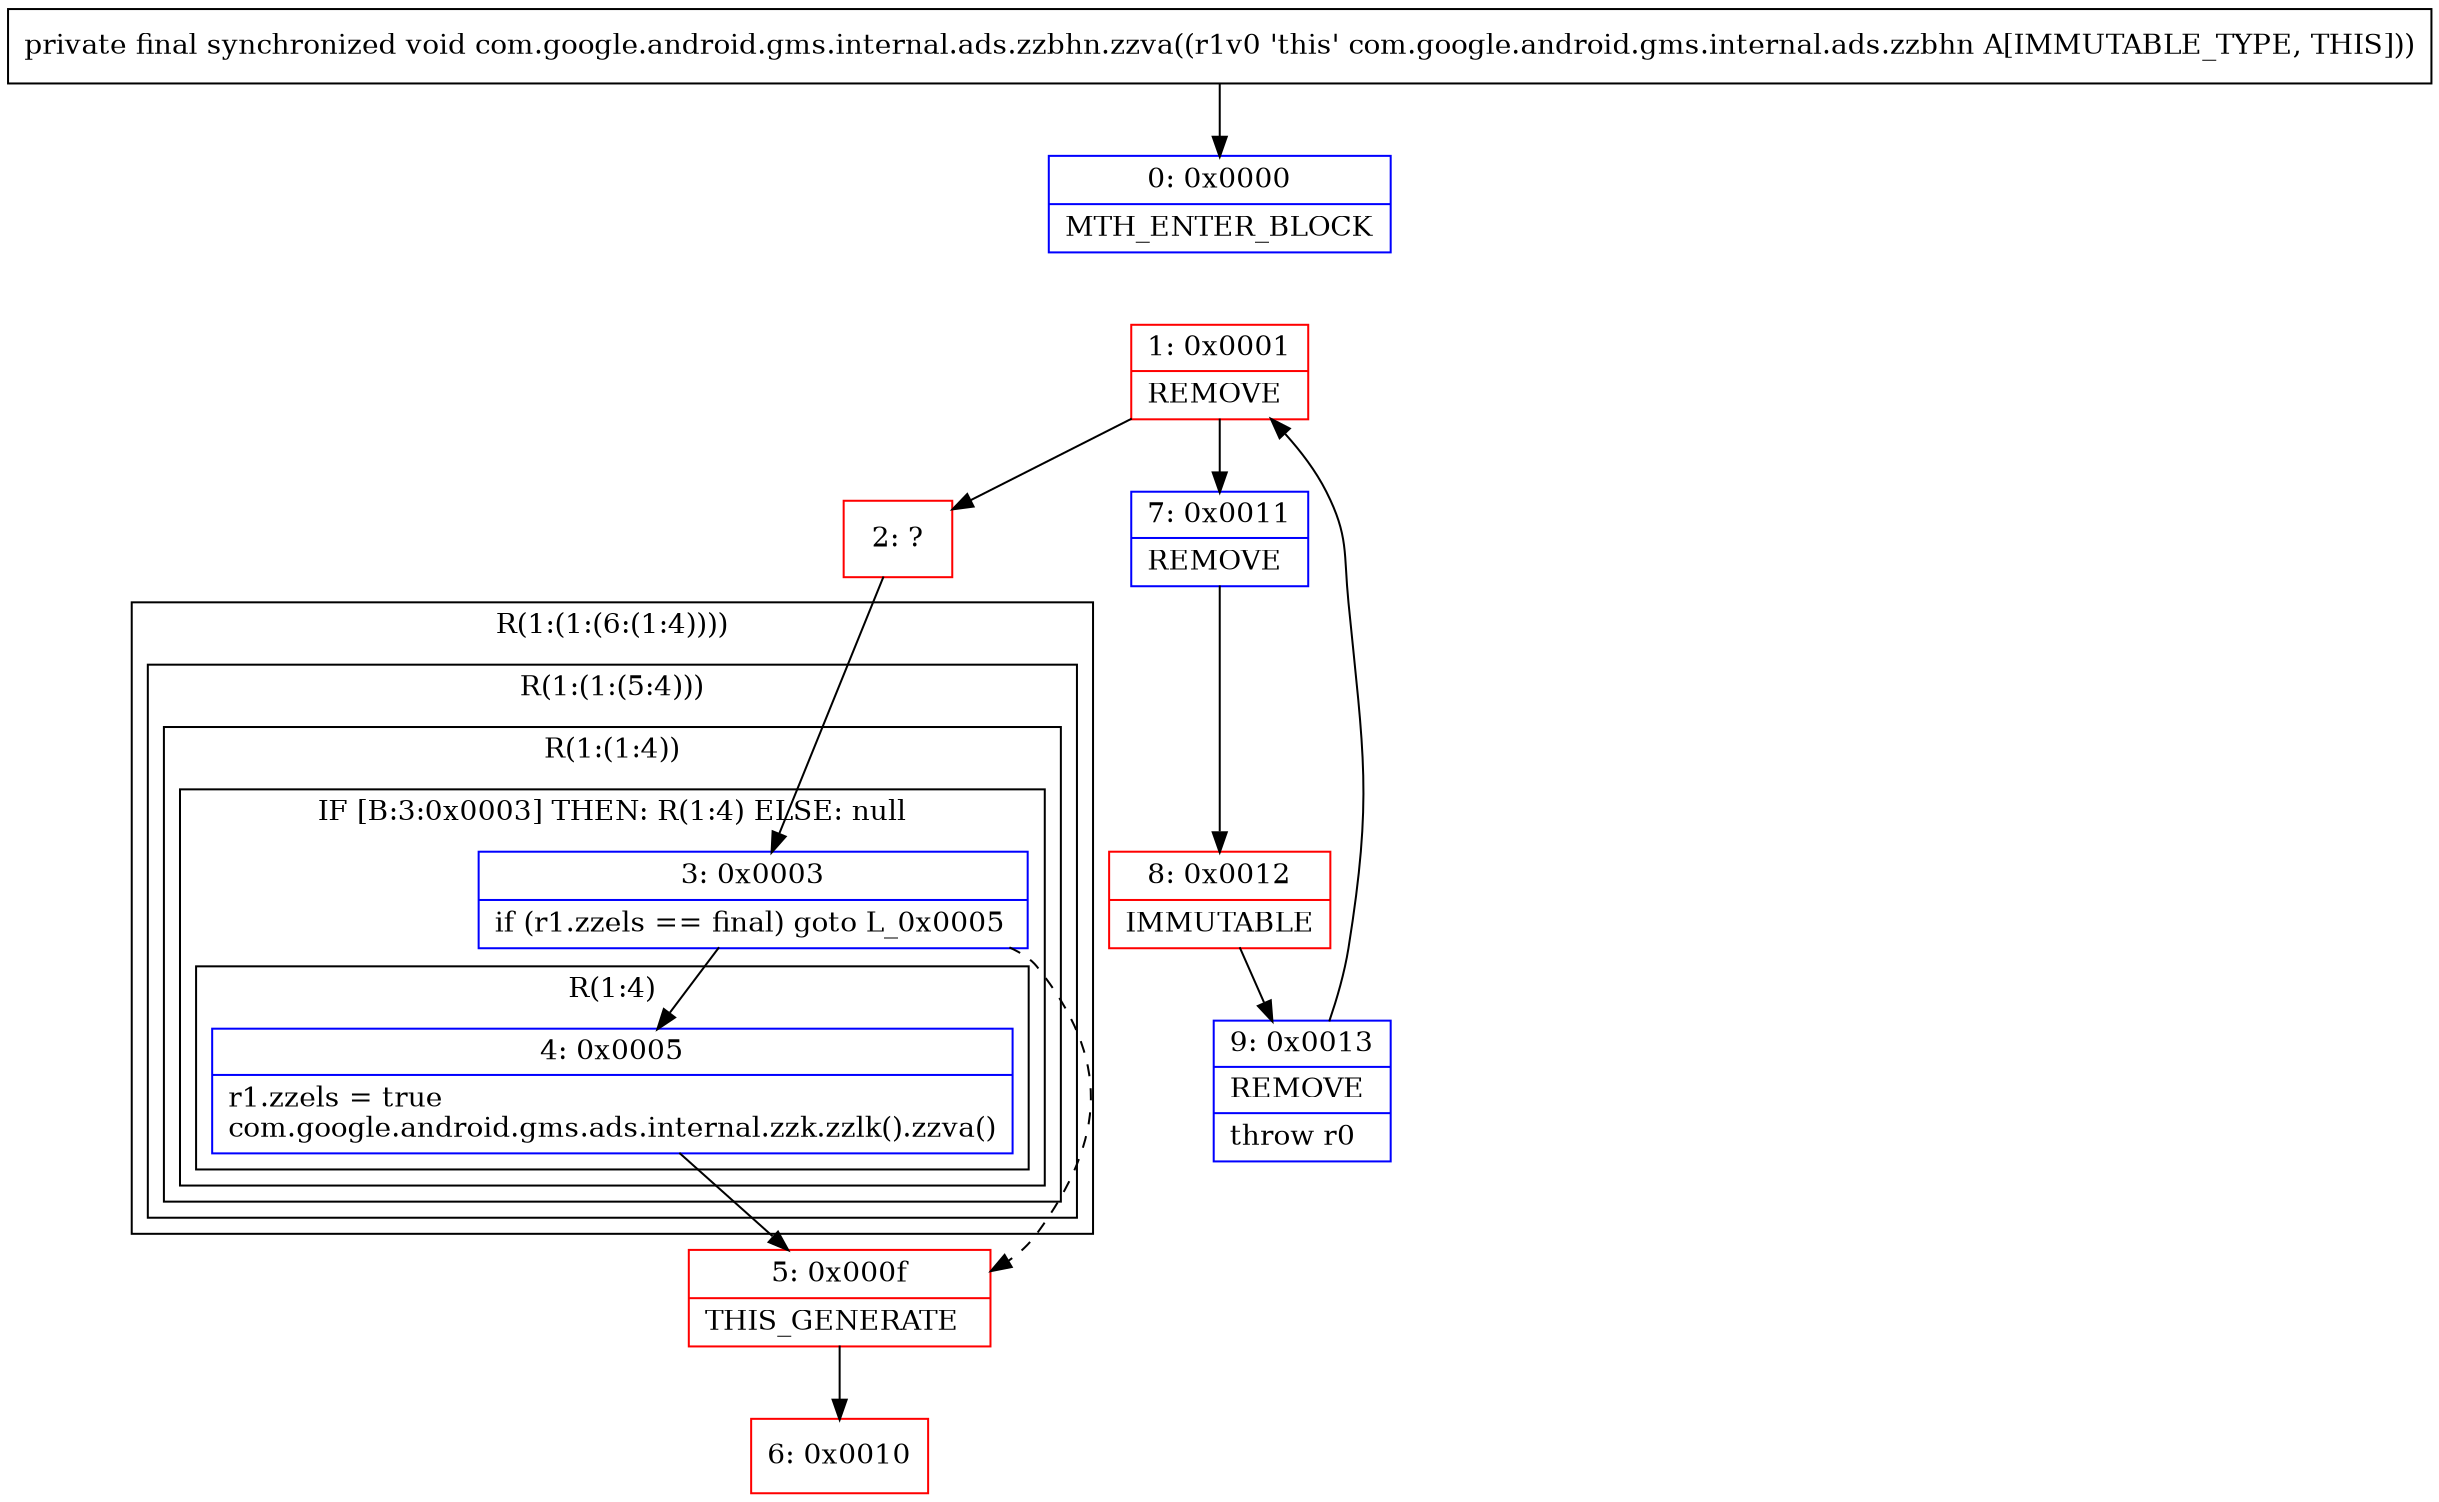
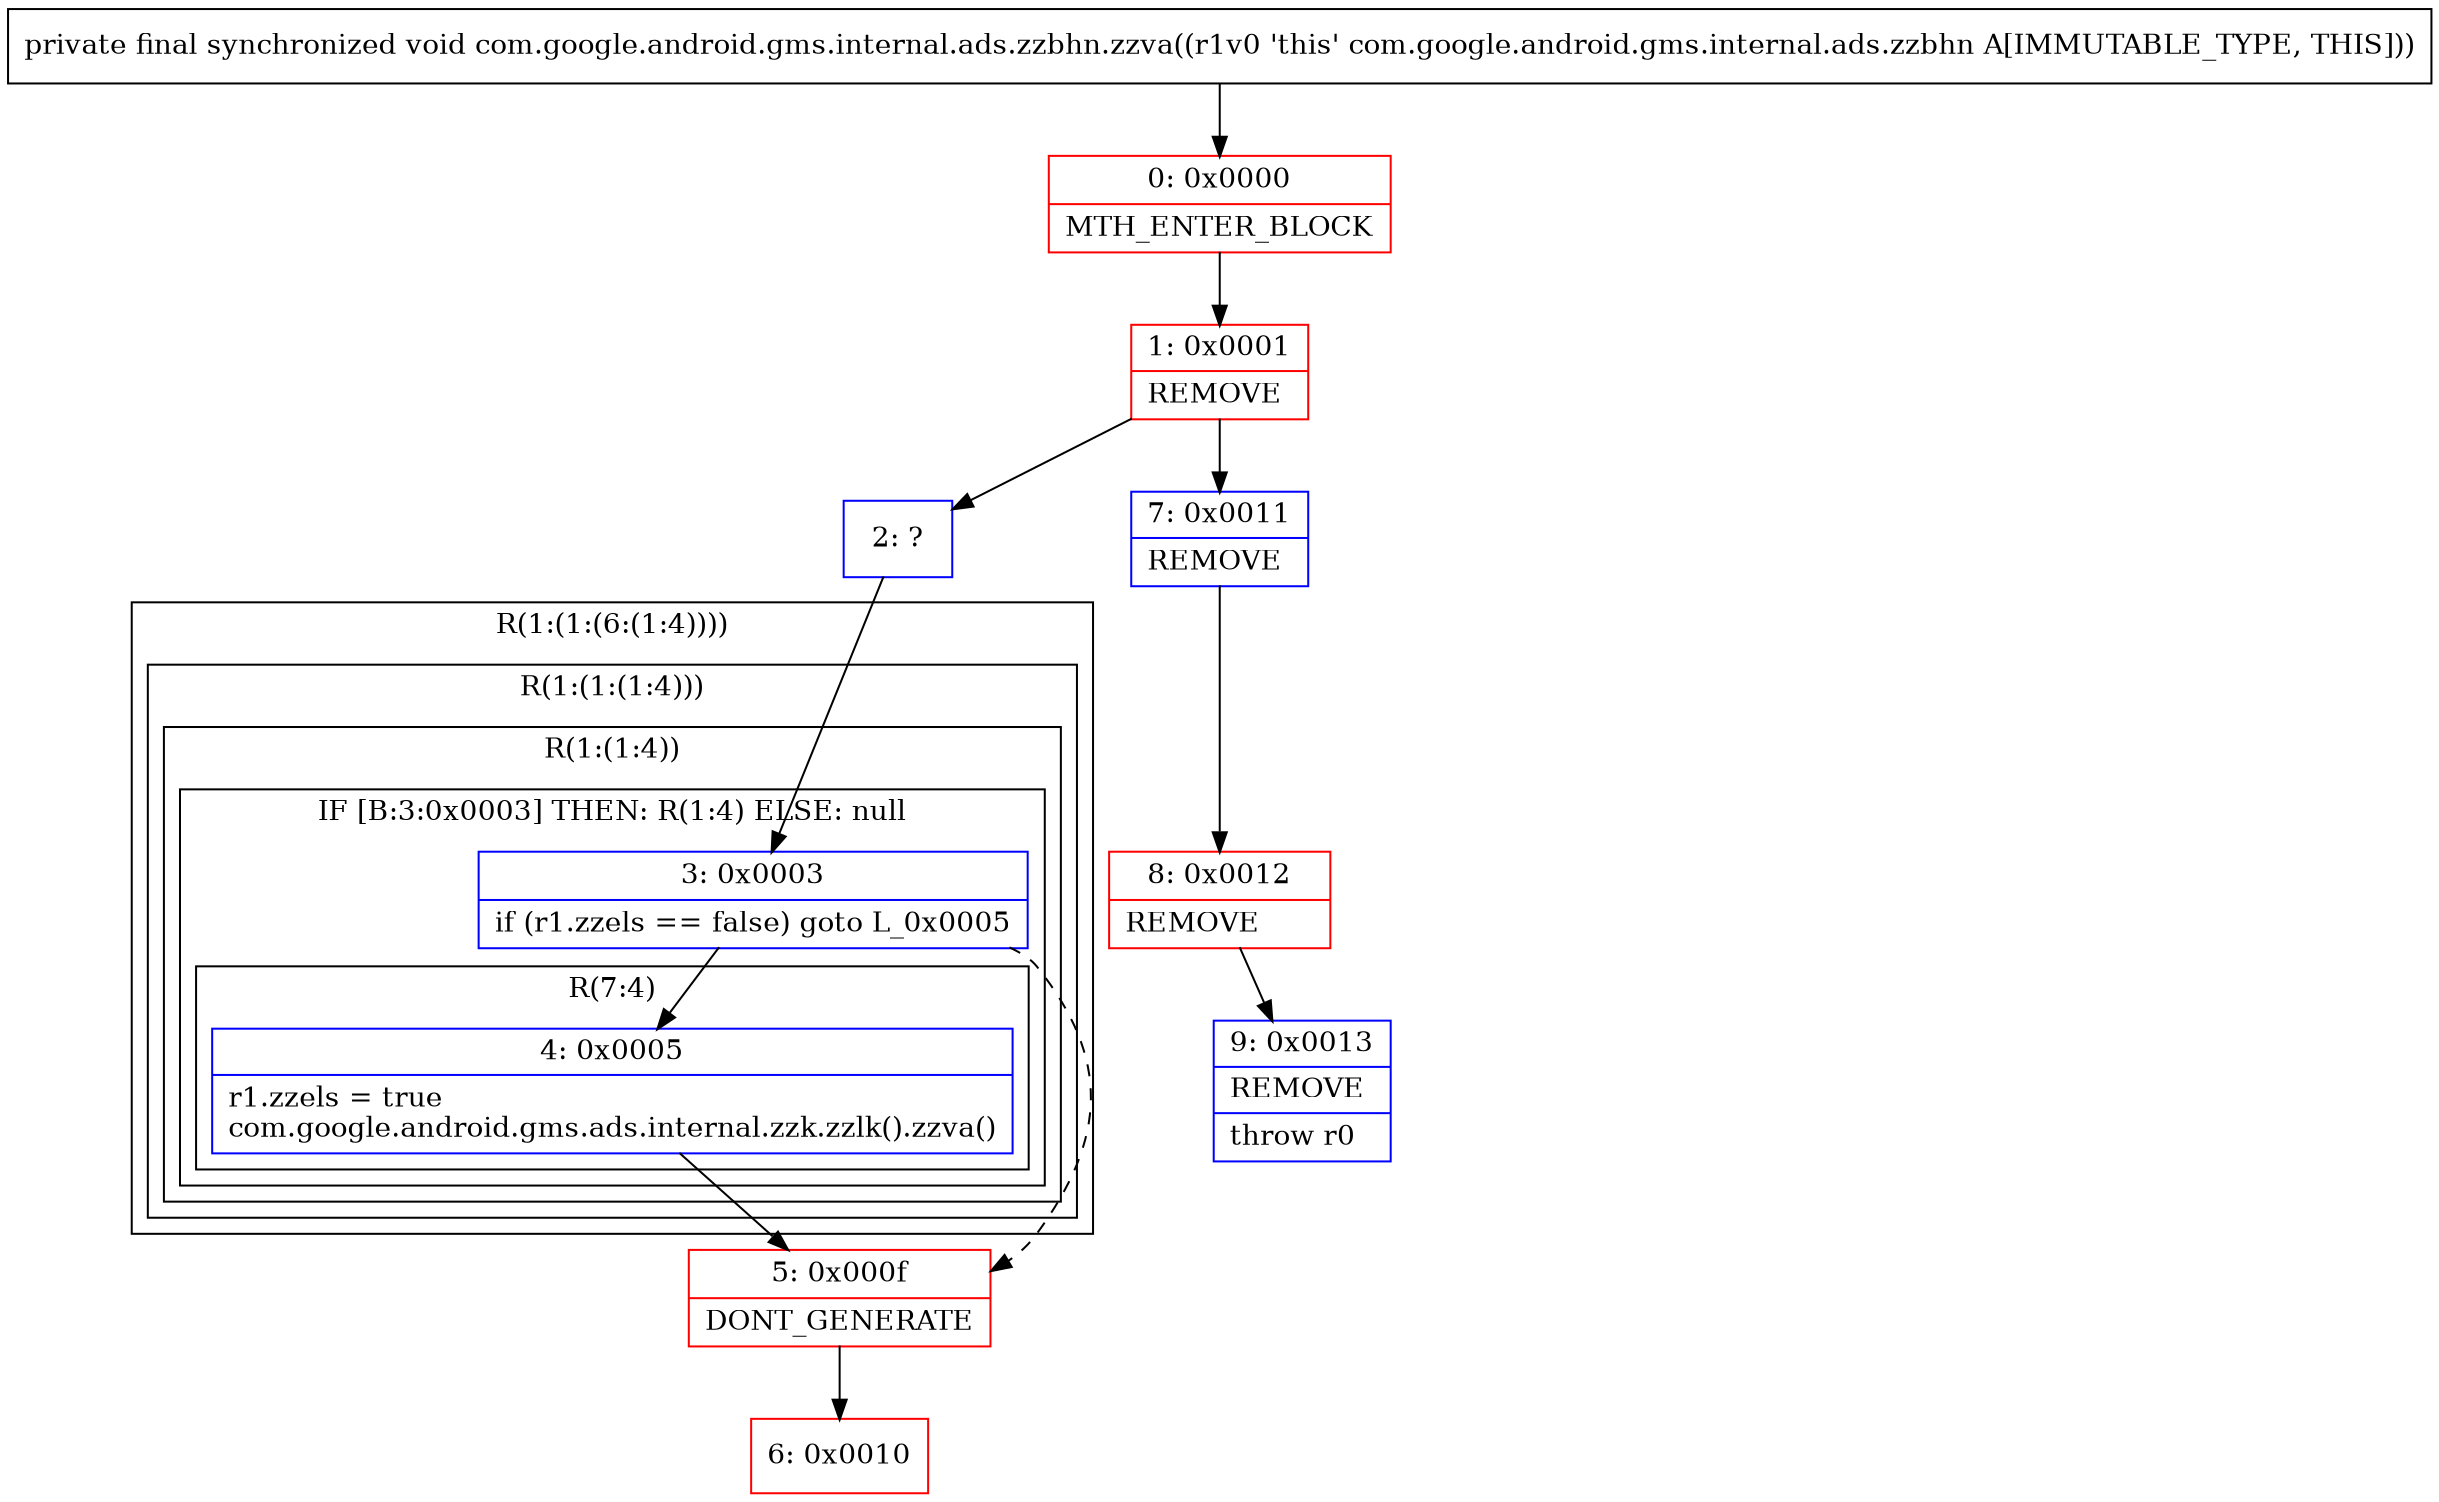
node "0: 0x0000": color blue -> red
node "2: ?": color red -> blue
cluster "R(1:(1:(5:4)))": label "R(1:(1:(5:4)))" -> "R(1:(1:(1:4)))"
edge "9: 0x0013" -> "1: 0x0001": now "0: 0x0000" -> "1: 0x0001"
node "3: 0x0003": text "if (r1.zzels == final) goto L_0x0005" -> "if (r1.zzels == false) goto L_0x0005"
node "8: 0x0012": text "IMMUTABLE" -> "REMOVE"
cluster "R(1:4)": label "R(1:4)" -> "R(7:4)"
node "5: 0x000f": text "THIS_GENERATE" -> "DONT_GENERATE"
